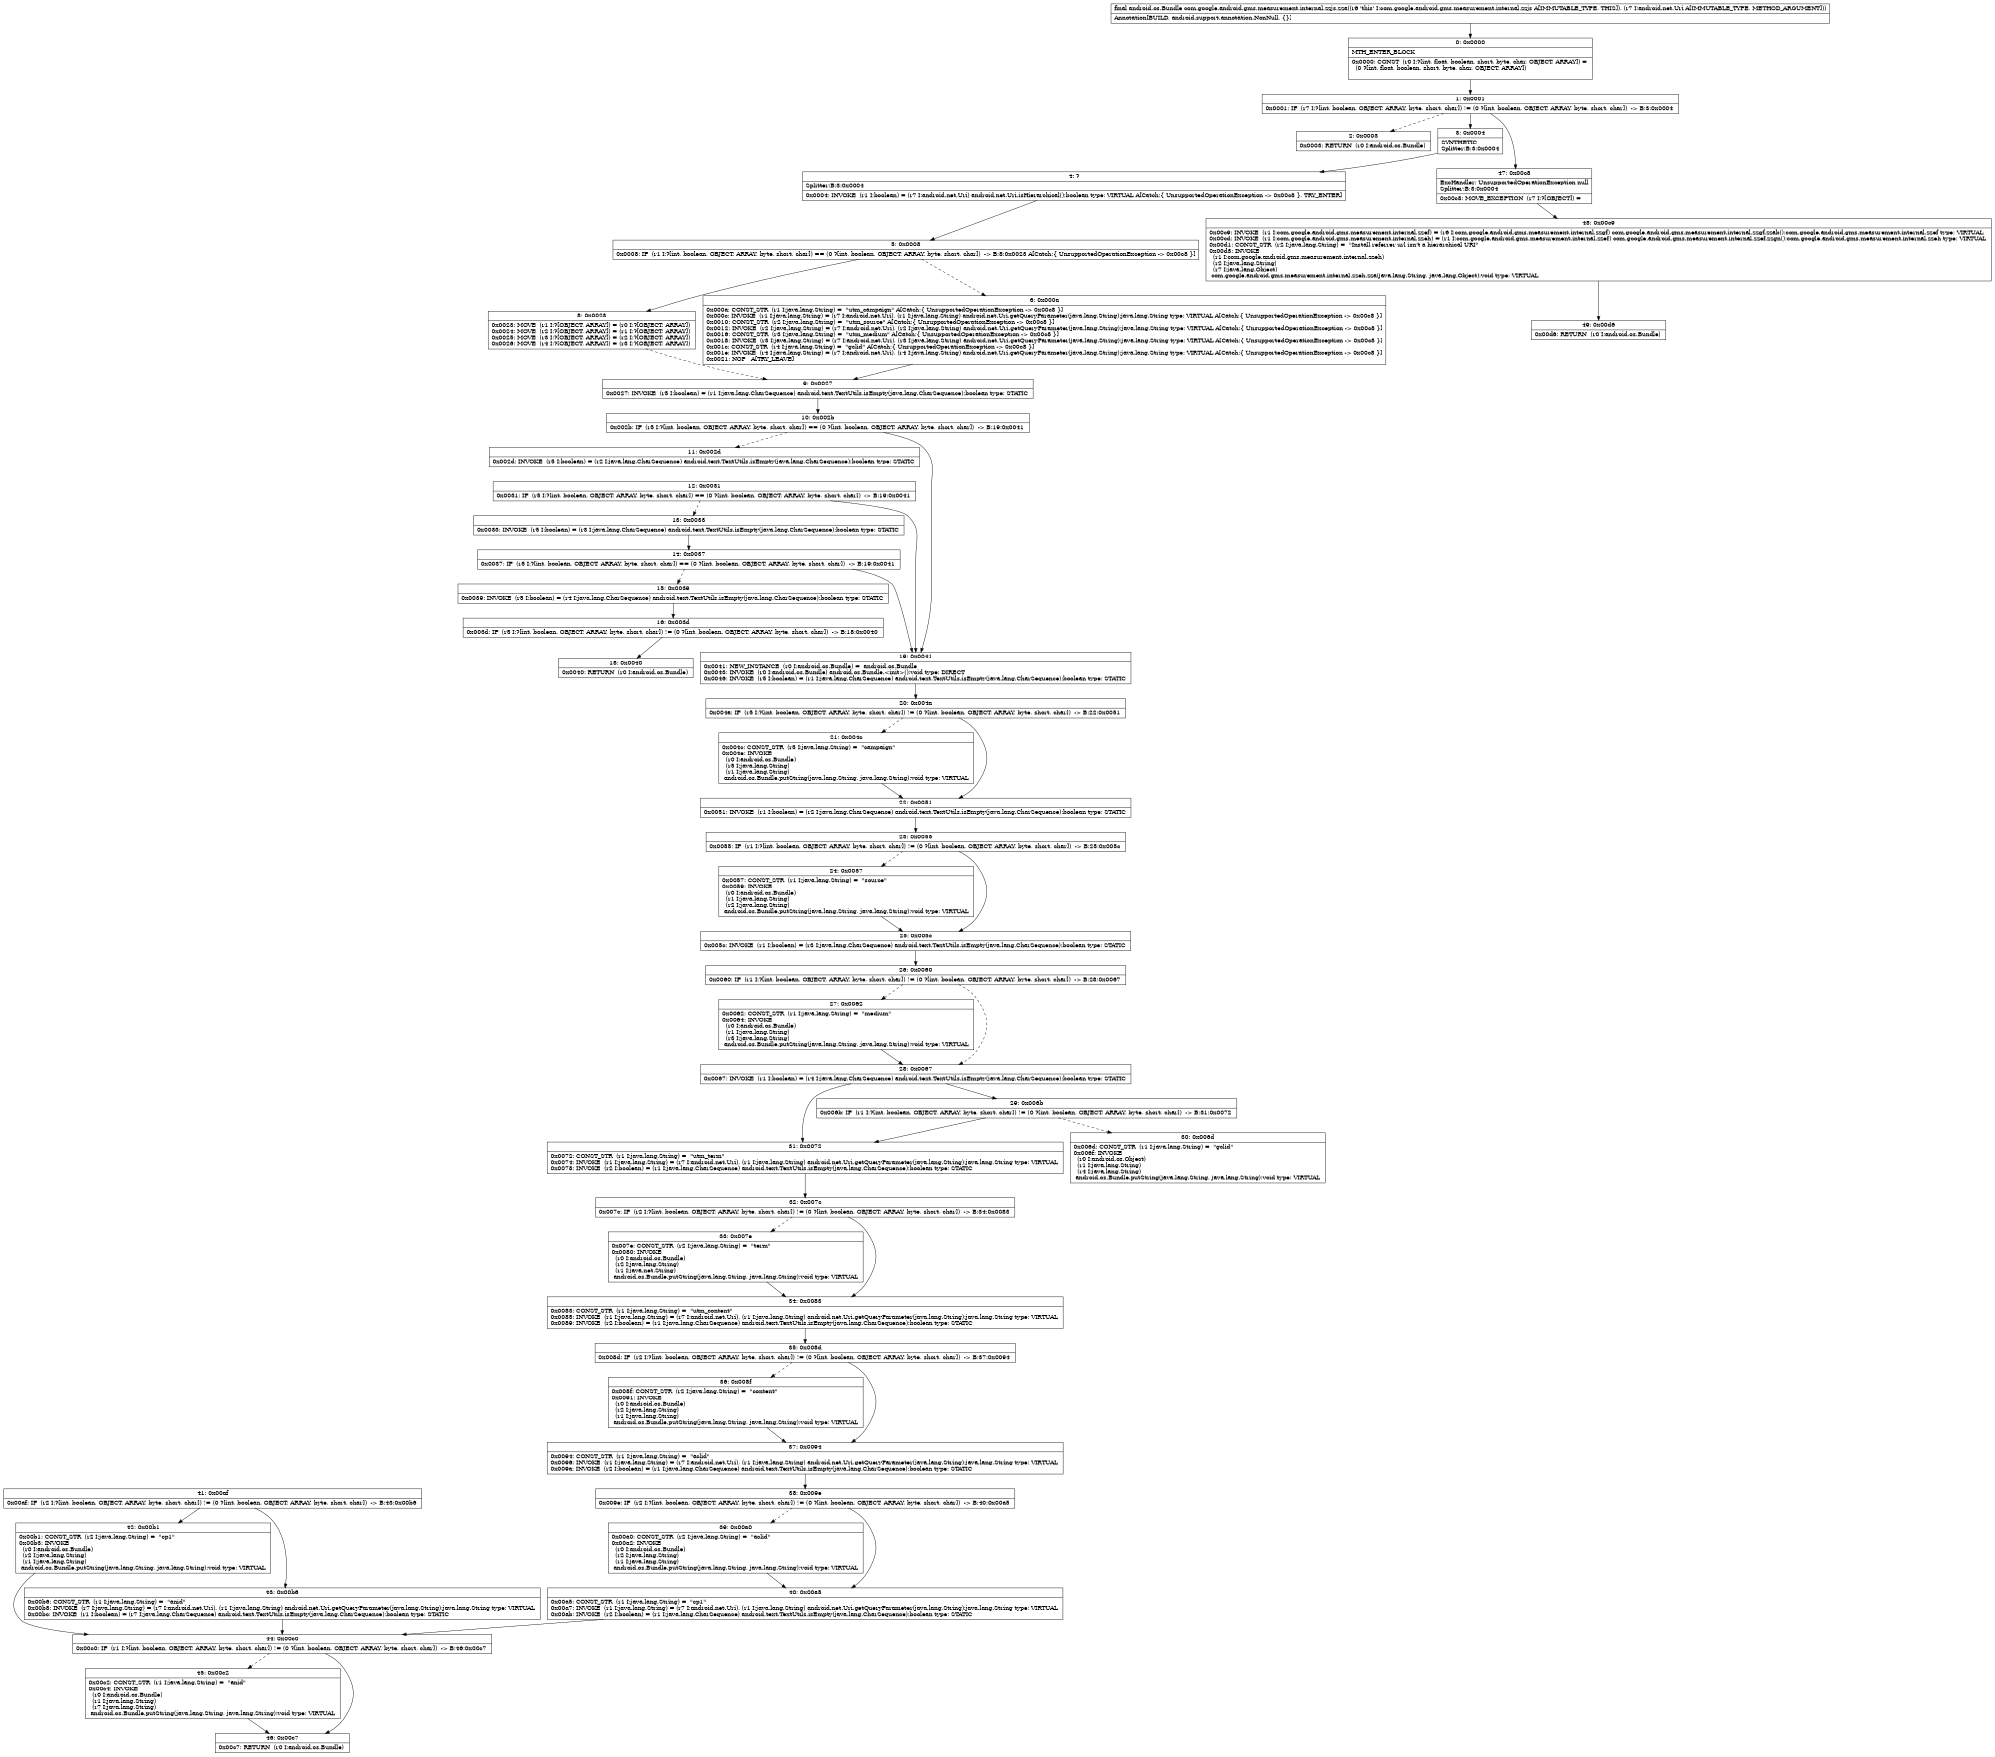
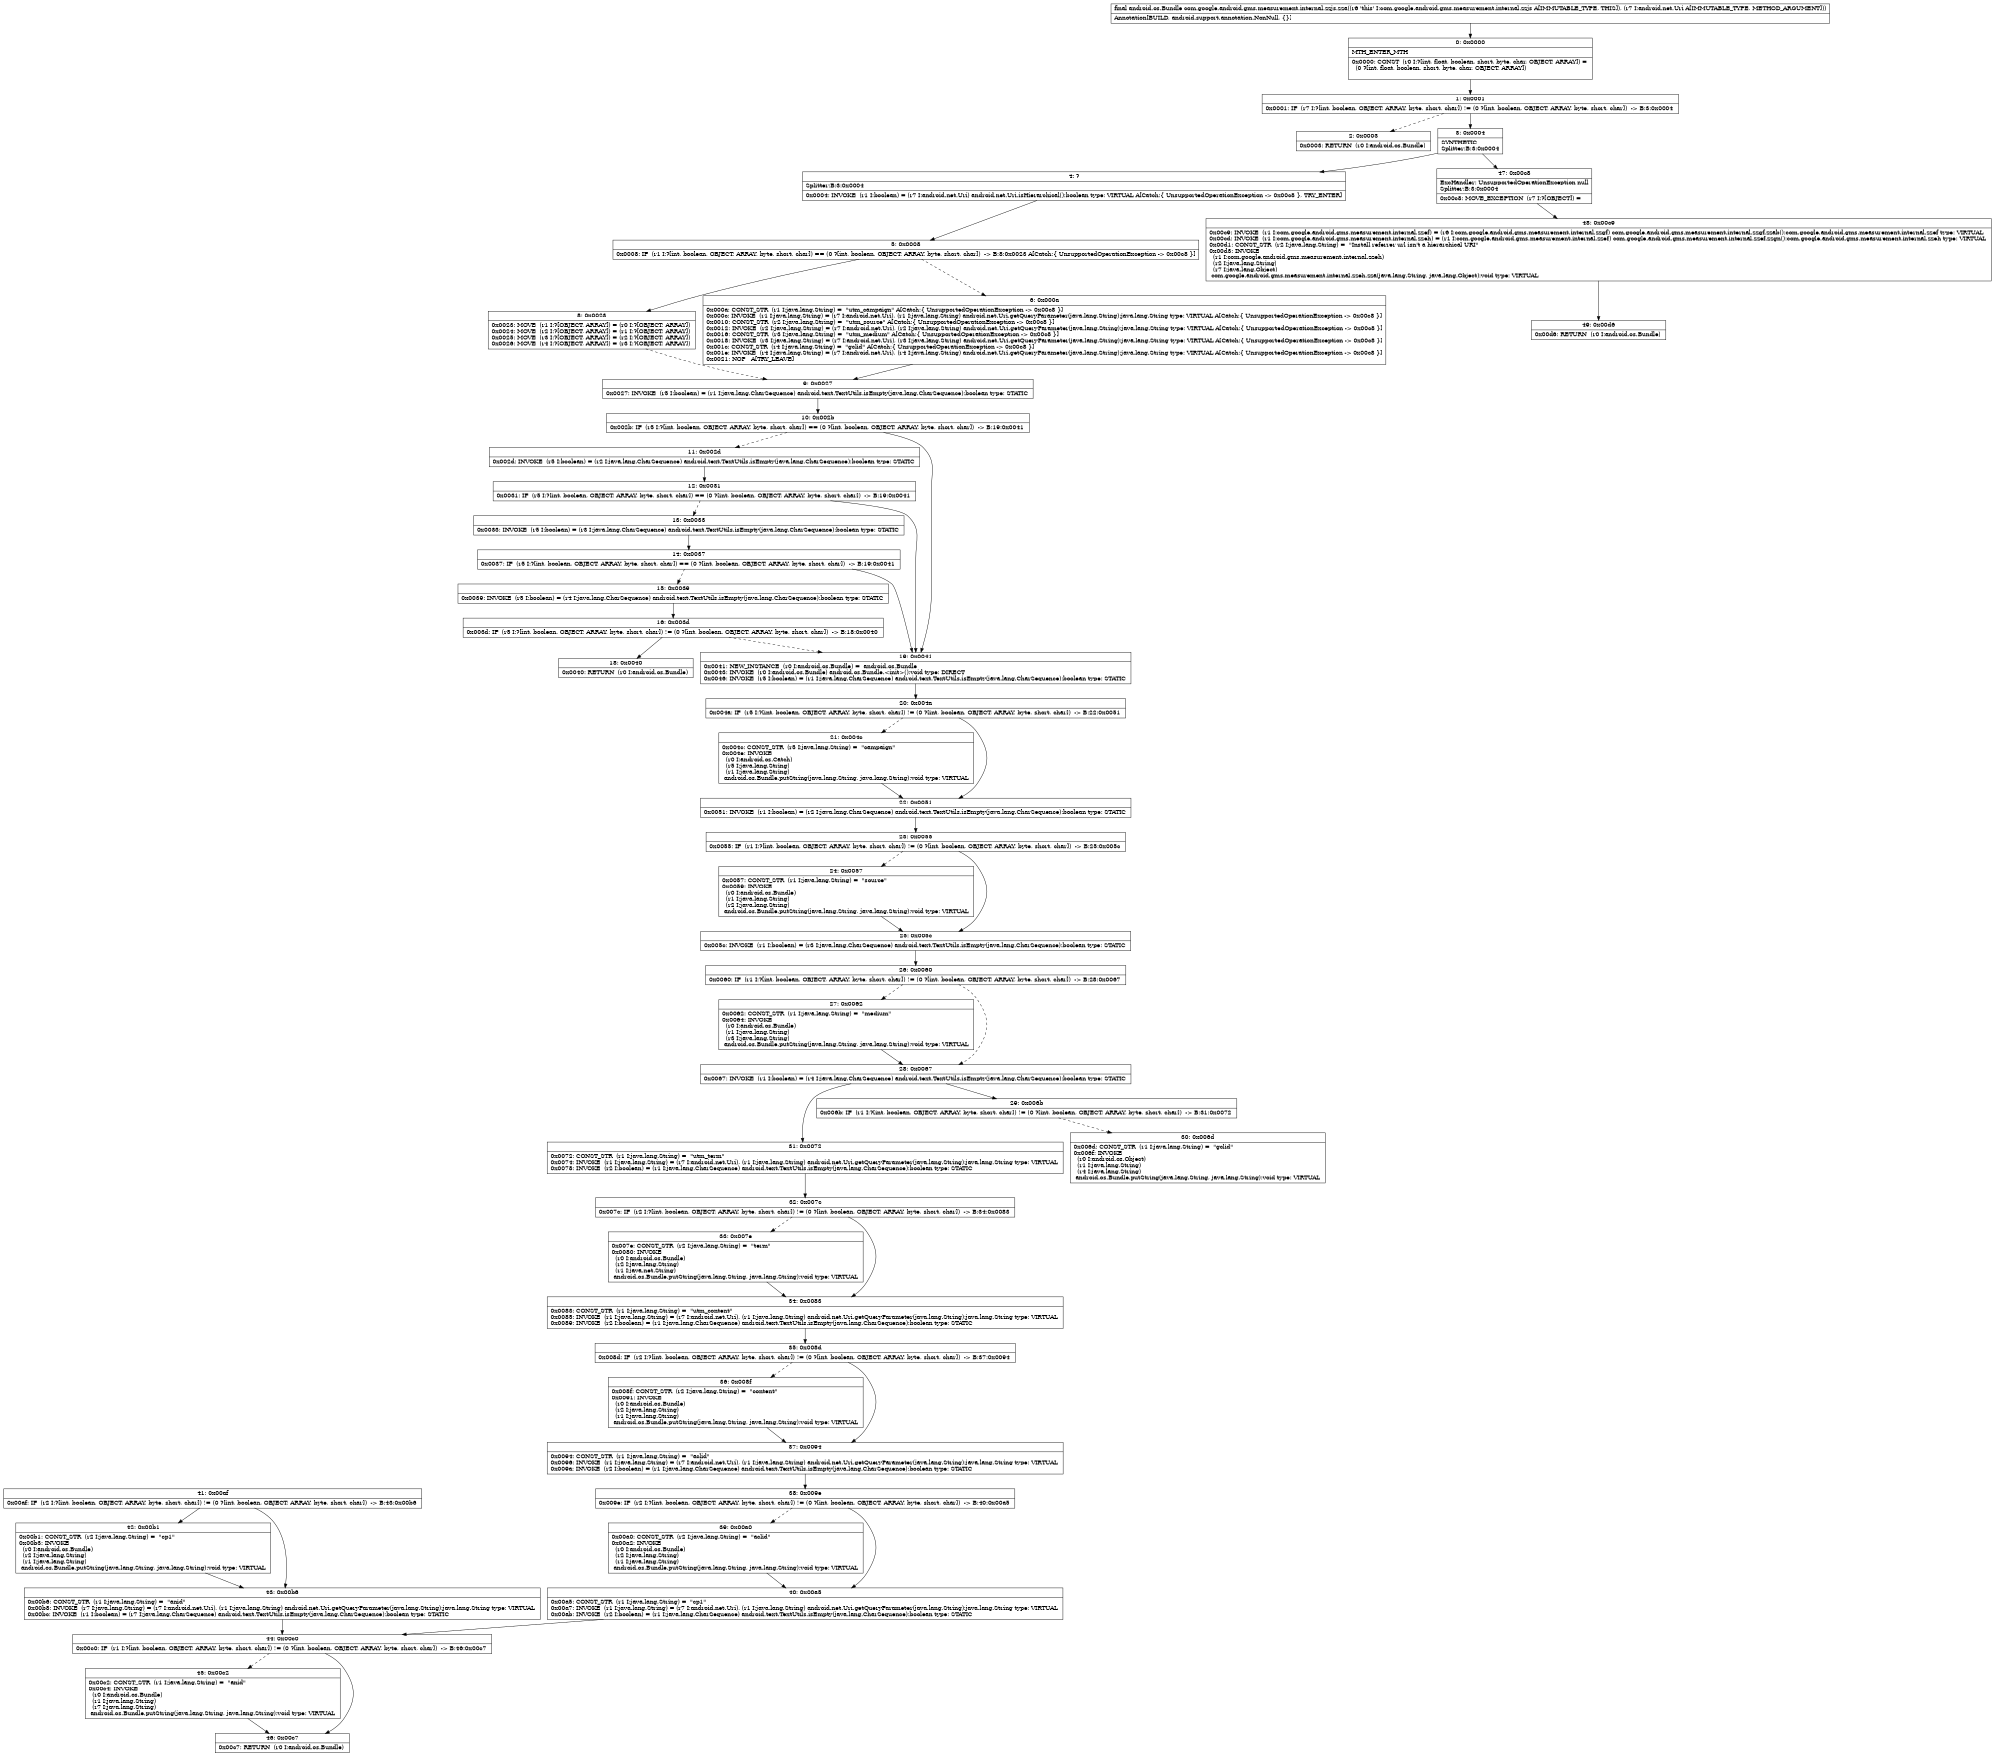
node "0: 0x0000": text "MTH_ENTER_BLOCK" -> "MTH_ENTER_MTH"
edge "1: 0x0001" -> "47: 0x00c8": now "3: 0x0004" -> "47: 0x00c8"
edge "11: 0x002d" -> "12: 0x0031": added
edge "16: 0x003d" -> "19: 0x0041": added
node "21: 0x004c": text "(r0 I:android.os.Bundle)" -> "(r0 I:android.os.Catch)"
edge "29: 0x006b" -> "31: 0x0072": removed
edge "42: 0x00b1" -> "44: 0x00c0": now "42: 0x00b1" -> "43: 0x00b6"
